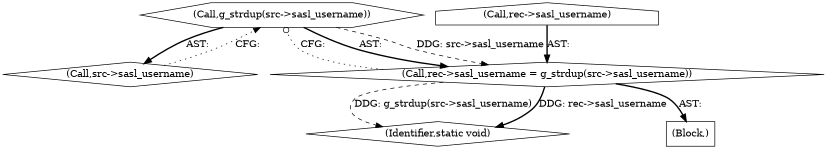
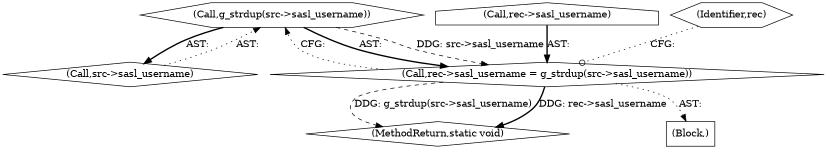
node "(Identifier,rec)": added
edge "(Call,src->sasl_username)" -> "(Call,g_strdup(src->sasl_username))": label "CFG: " -> "AST: "
edge "(Call,rec->sasl_username = g_strdup(src->sasl_username))" -> "(Call,g_strdup(src->sasl_username))": arrowhead odot -> normal
edge "(Call,rec->sasl_username = g_strdup(src->sasl_username))" -> "(Block,)": style bold -> dotted
node "(Identifier,static void)": label "(Identifier,static void)" -> "(MethodReturn,static void)"
